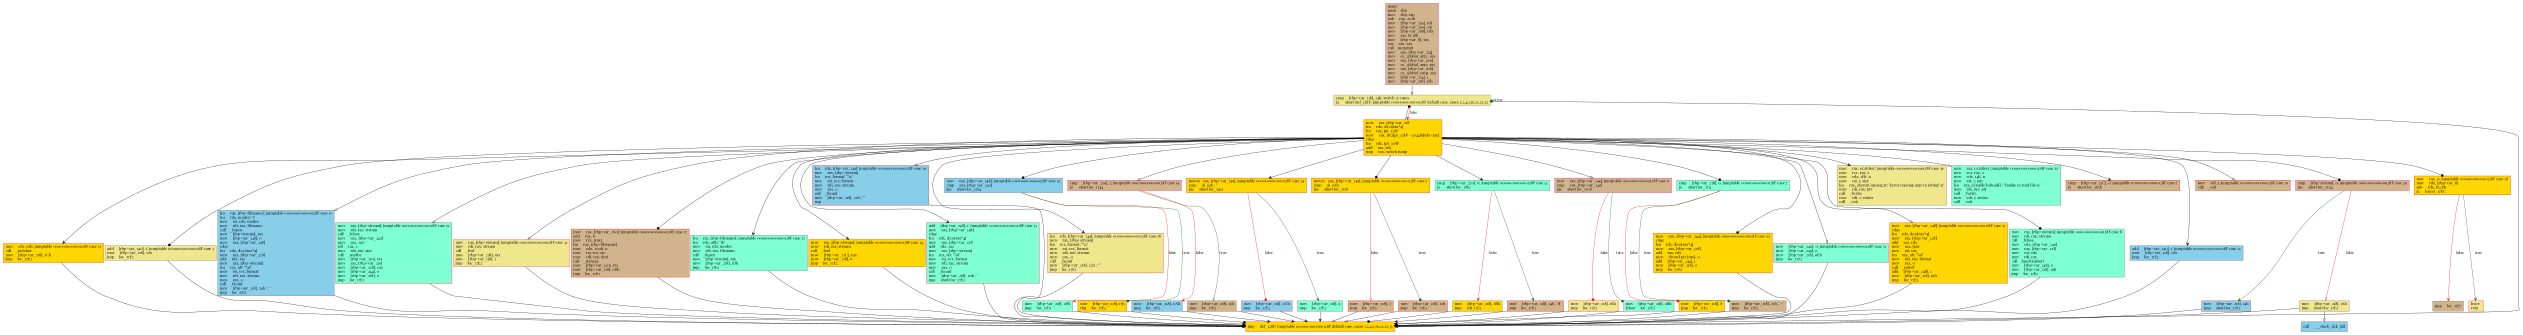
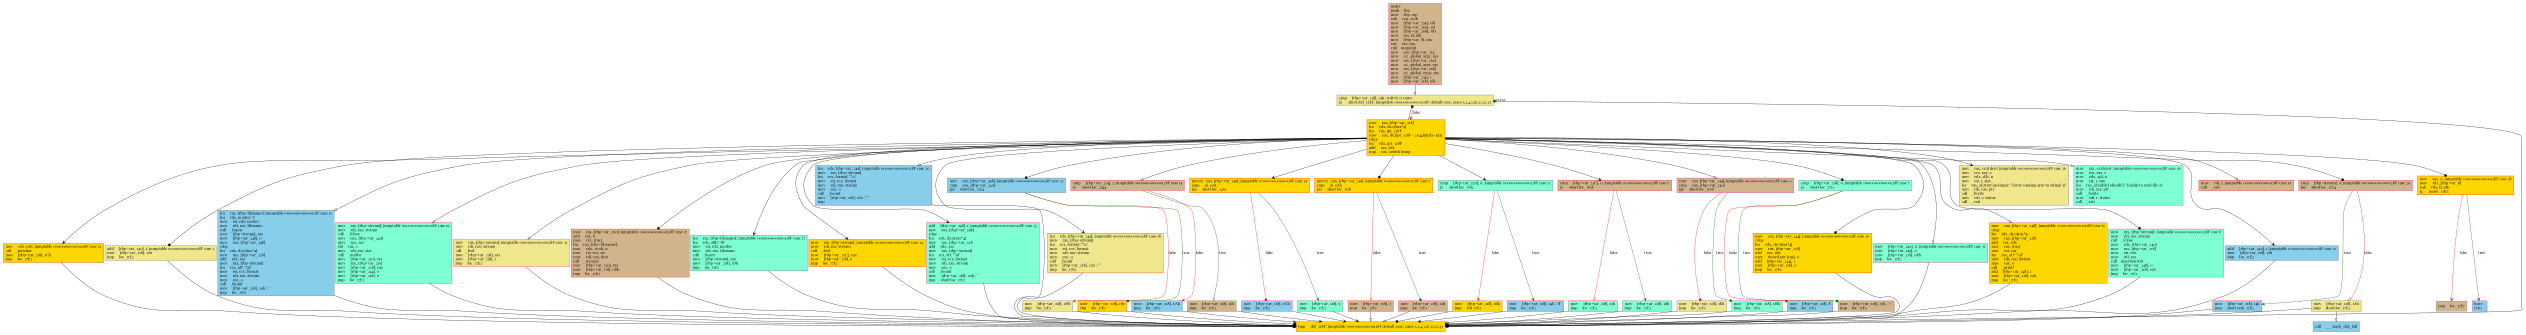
node "mov     [rbp+var_218], 0Fh jmp     loc_17E2": fillcolor aquamarine -> khaki
node "mov     [rbp+var_218], 12h jmp     loc_17E2": color red -> deeppink
node "mov     [rbp+var_218], 24h ; '$' jmp     loc_17E2": fillcolor tan -> skyblue
node "mov     [rbp+var_218], 13h jmp     loc_17E2": added
node "mov     [rbp+var_218], 1Eh jmp     loc_17E2": color red -> gray40
node "mov     [rbp+var_218], 18h jmp     loc_17E2": added
node "mov     [rbp+var_218], 0Bh fclose     loc_17E2": label "mov     [rbp+var_218], 0Bh fclose     loc_17E2" -> "mov     [rbp+var_218], 0Bh jmp     loc_17E2"
node "mov     [rbp+var_218], 8 jmp     loc_17E2": fillcolor gold -> skyblue
node "mov     [rbp+var_218], 14h jmp     short loc_17E2": label "mov     [rbp+var_218], 14h jmp     short loc_17E2" -> "mov     [rbp+var_218], 14h jmp     short retn_17E2"
node "leave retn": fillcolor khaki -> skyblue
